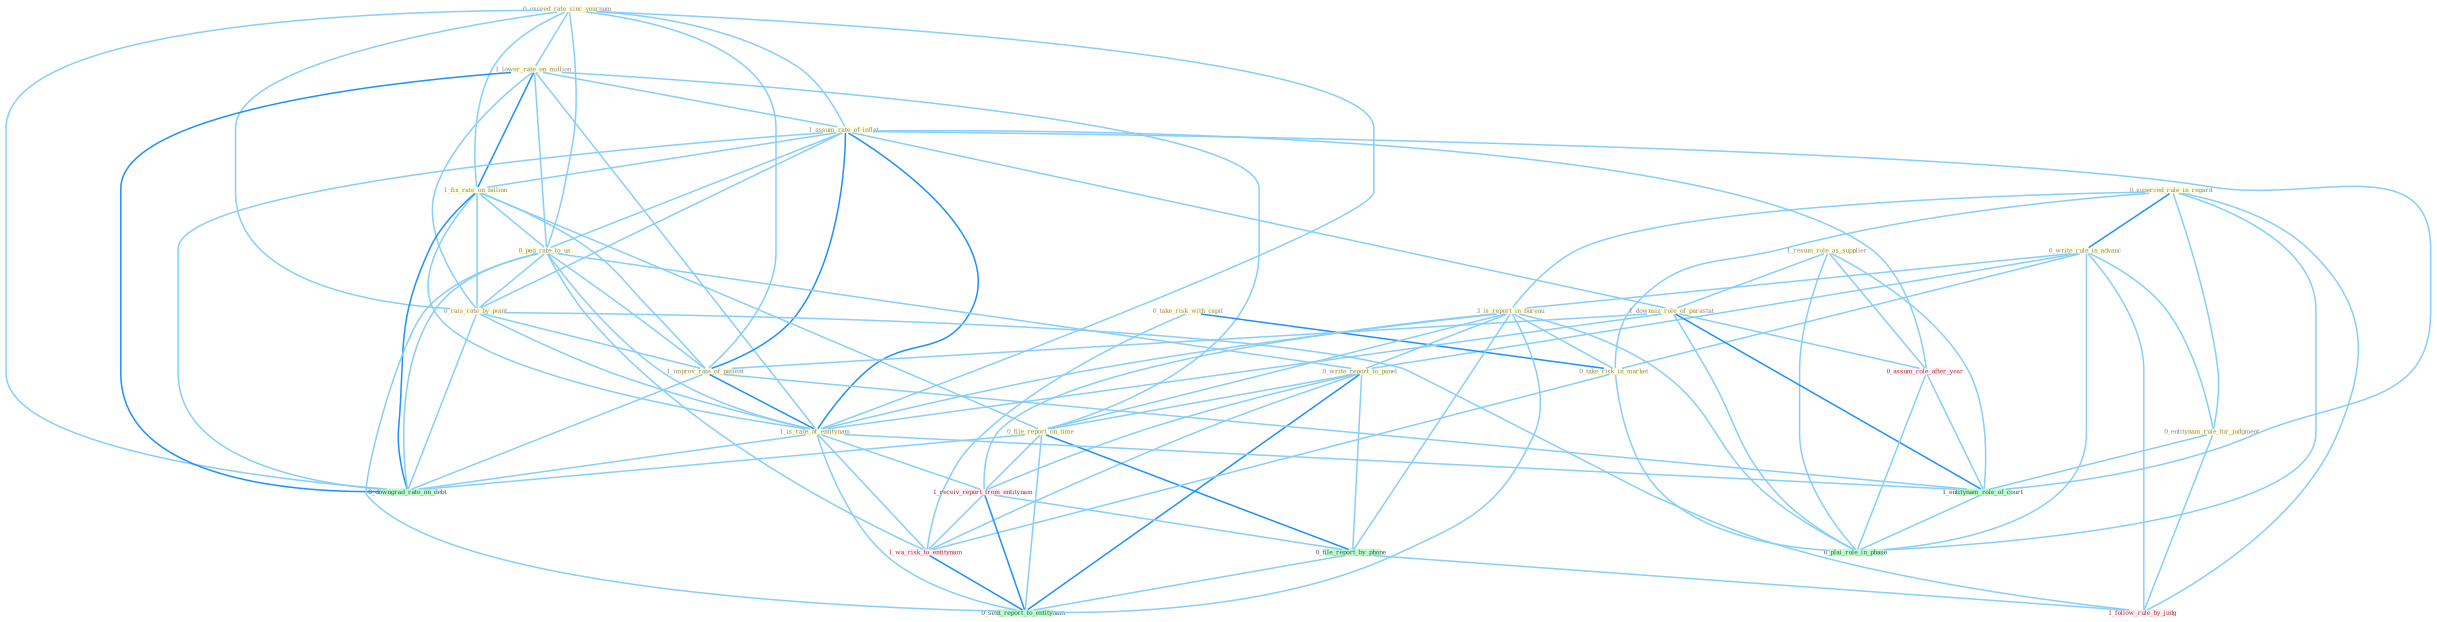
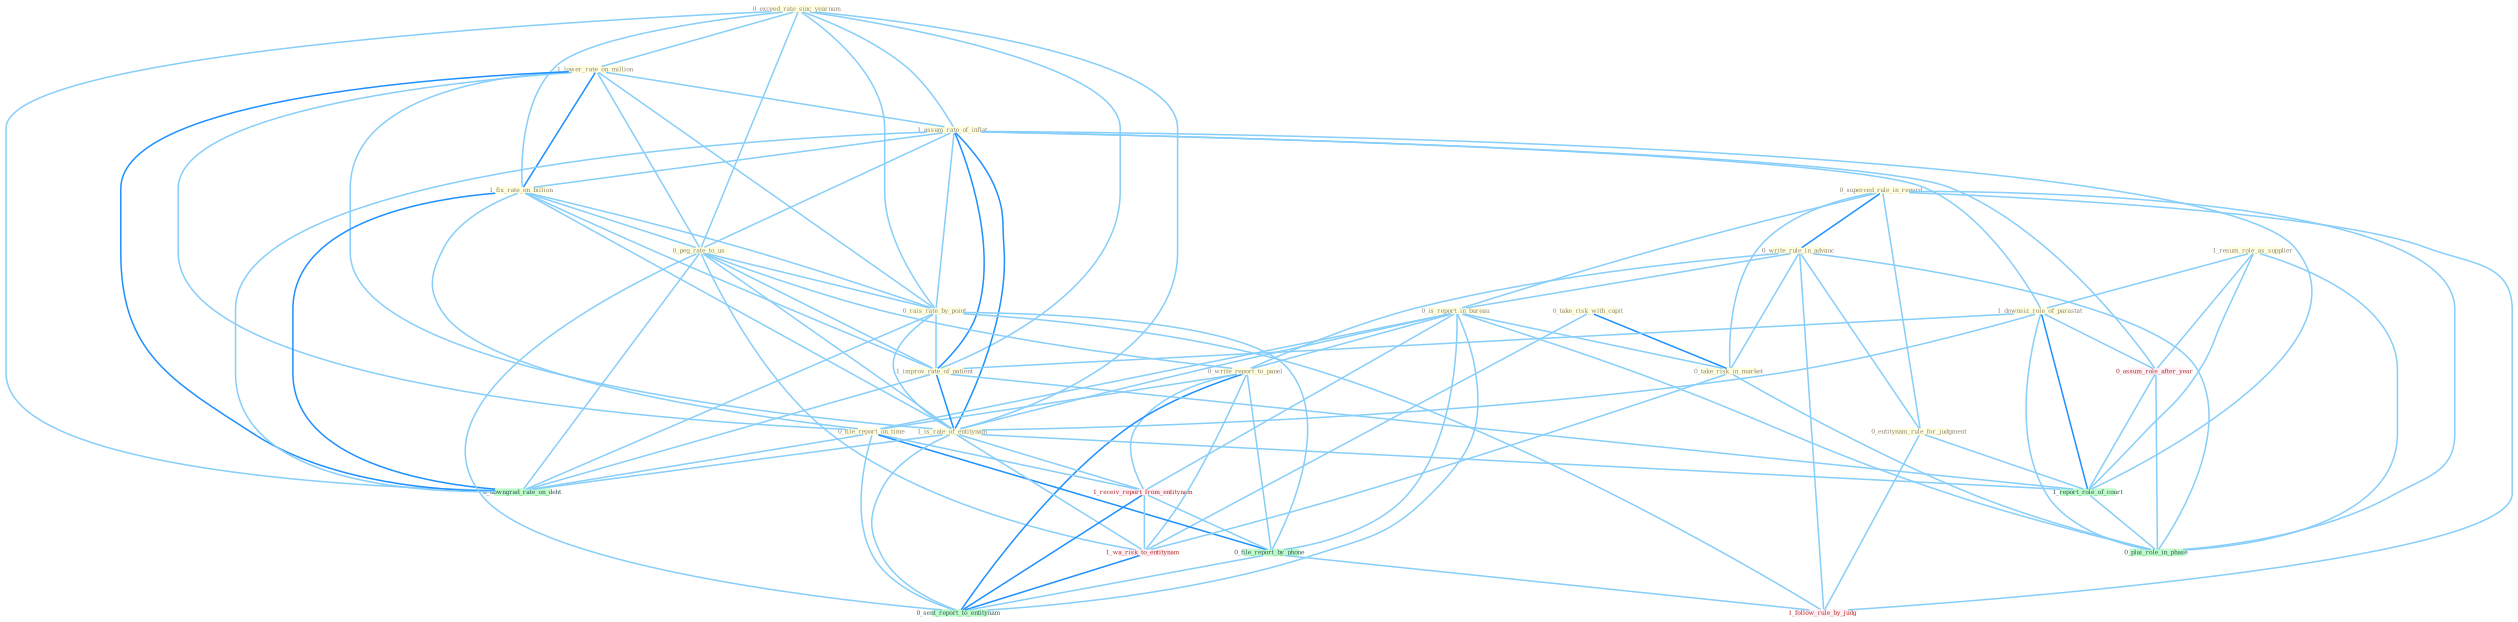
node "3_is_report_in_bureau": label "3_is_report_in_bureau" -> "0_is_report_in_bureau"
edge "0_rais_rate_by_point" -- "0_file_report_by_phone": added
node "1_entitynam_role_of_court": label "1_entitynam_role_of_court" -> "1_report_role_of_court"
